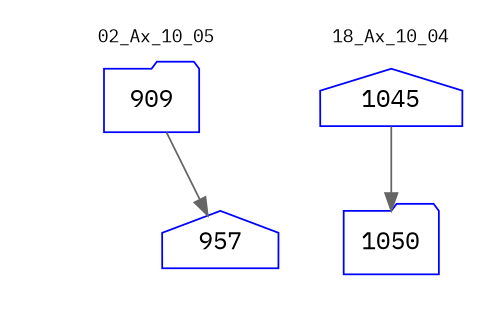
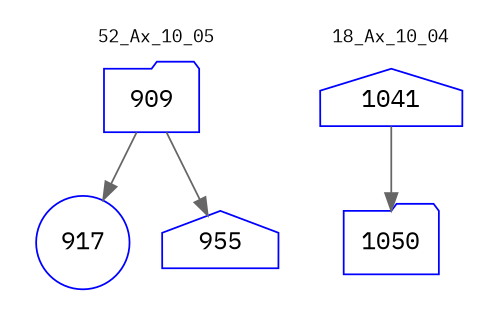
cluster "02_Ax_10_05": label "02_Ax_10_05" -> "52_Ax_10_05"
node "1045": label "1045" -> "1041"
node "917": added
node "957": label "957" -> "955"
